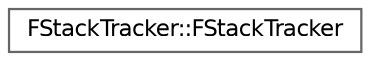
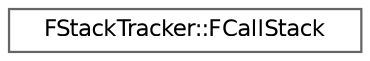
node "FStackTracker::FStackTracker": label "FStackTracker::FStackTracker" -> "FStackTracker::FCallStack"
